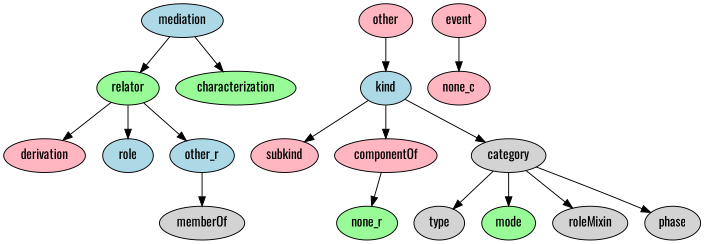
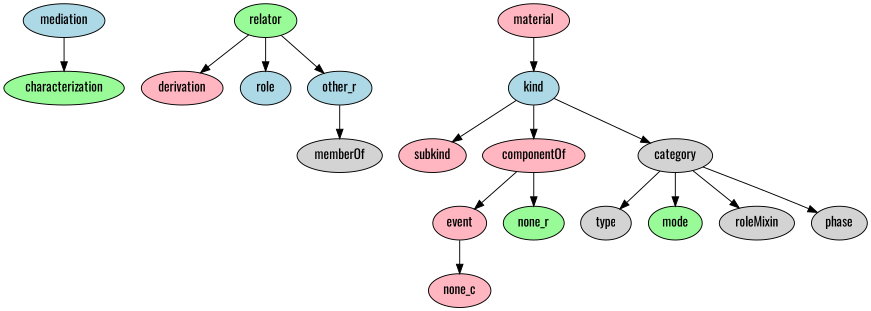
node "other": label "other" -> "material"
edge "mediation" -> "relator": removed
edge "componentOf" -> "event": added
